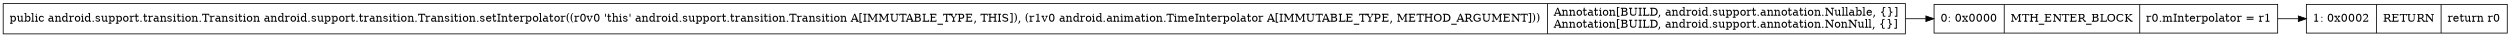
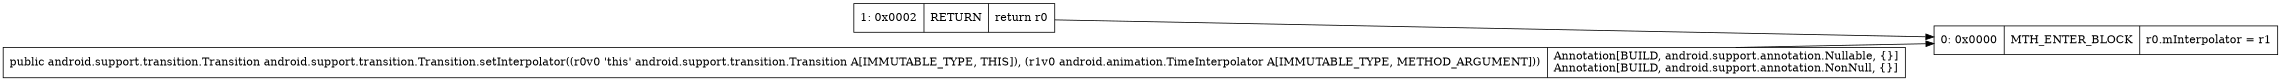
edge "0: 0x0000" -> "1: 0x0002": reversed
